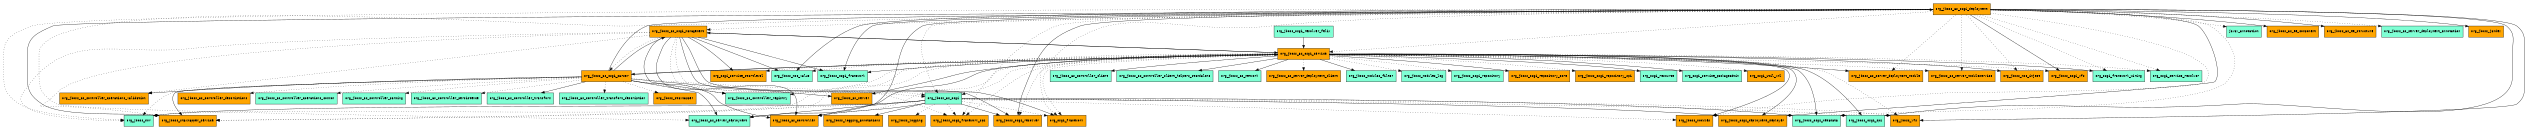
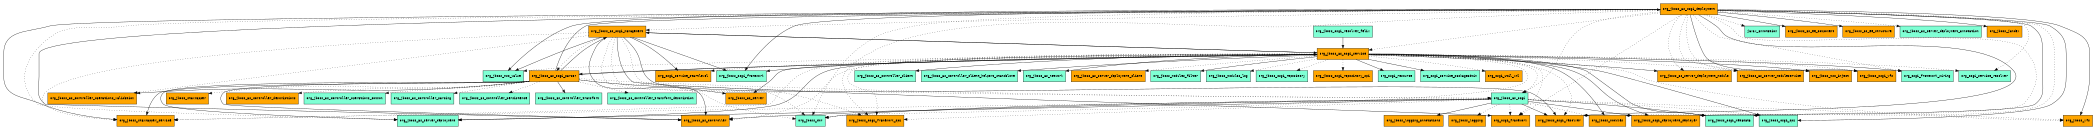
node "org_jboss_osgi_repository_core": removed
node "org_jboss_as_controller_registry": removed
